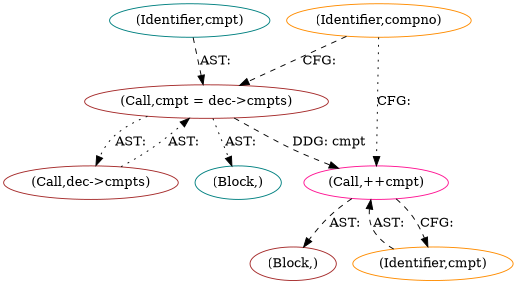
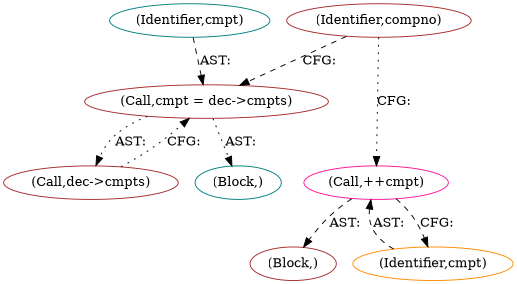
node "(Identifier,compno)": color darkorange -> brown
edge "(Call,dec->cmpts)" -> "(Call,cmpt = dec->cmpts)": label "AST: " -> "CFG: "
edge "(Call,cmpt = dec->cmpts)" -> "(Call,++cmpt)": removed, label "DDG: cmpt"
